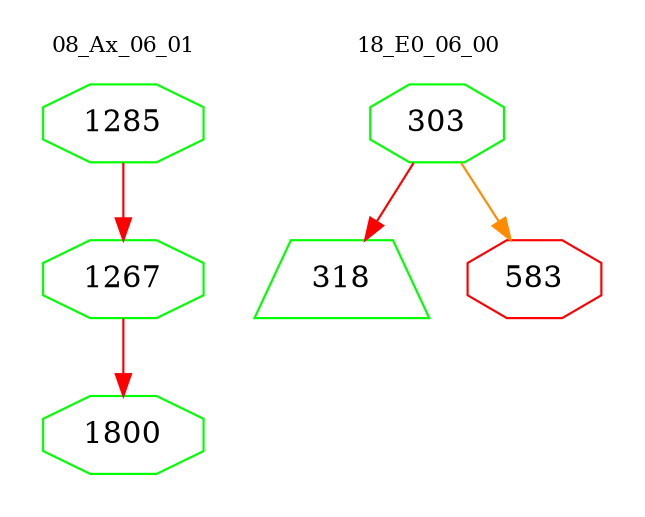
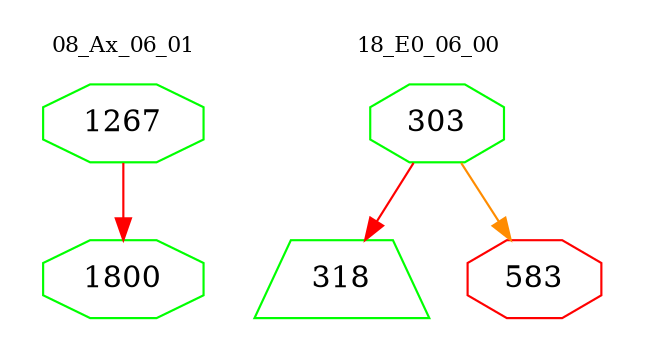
node "1285": removed
